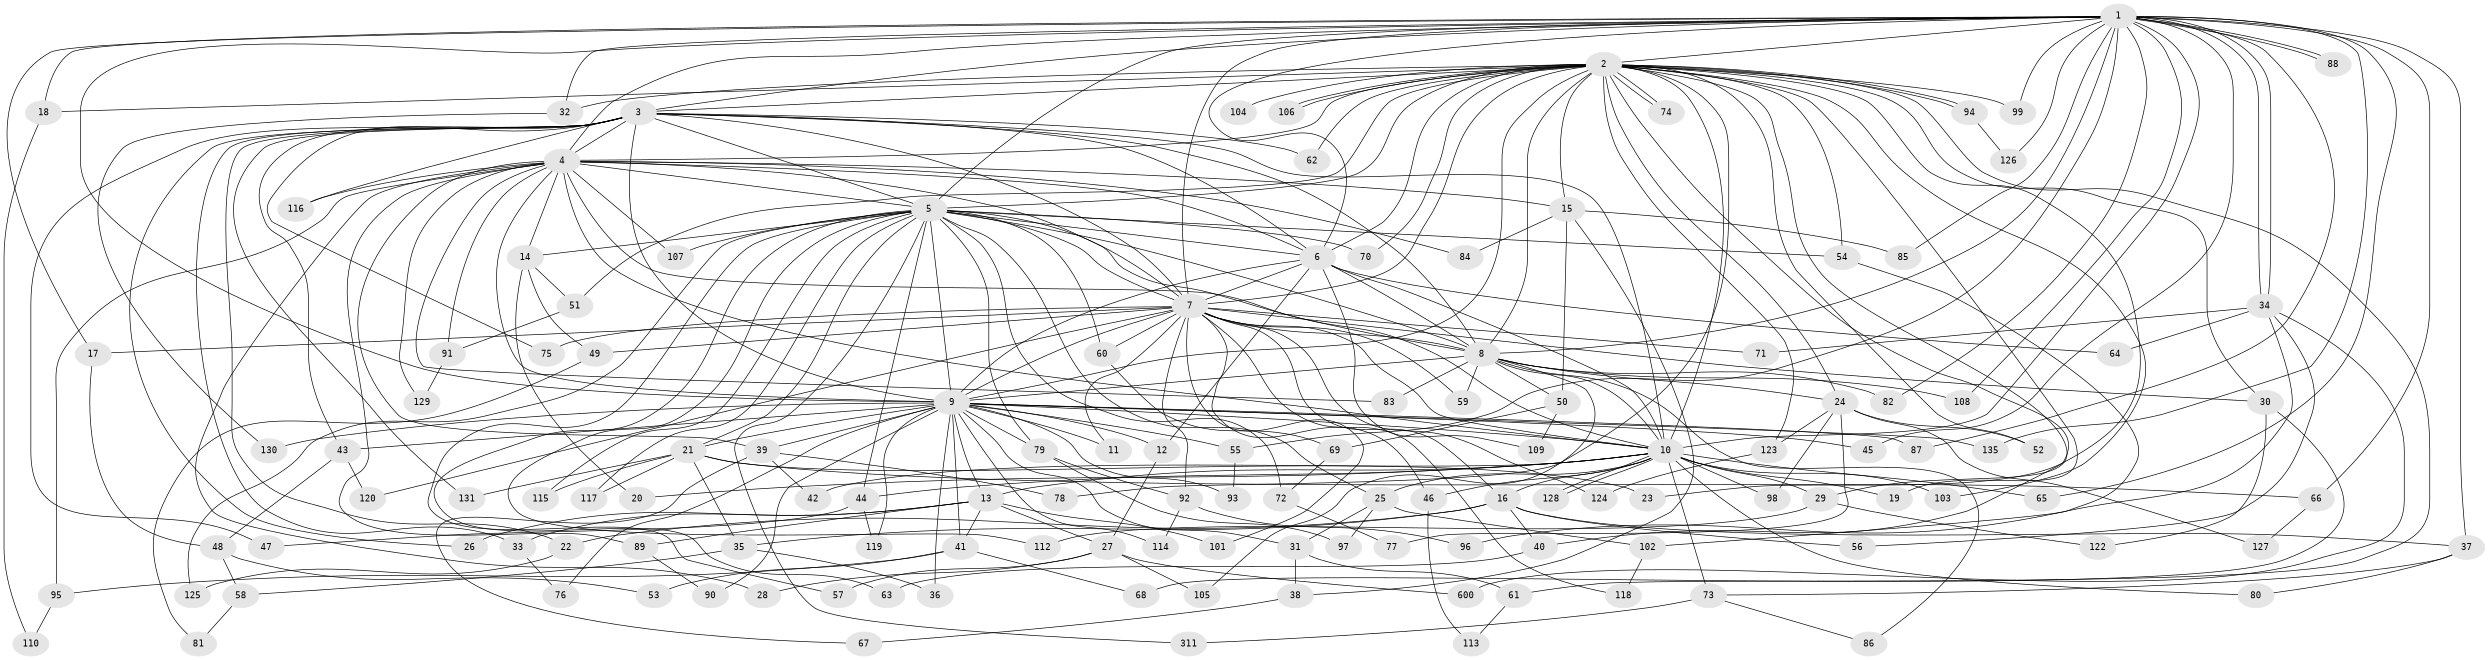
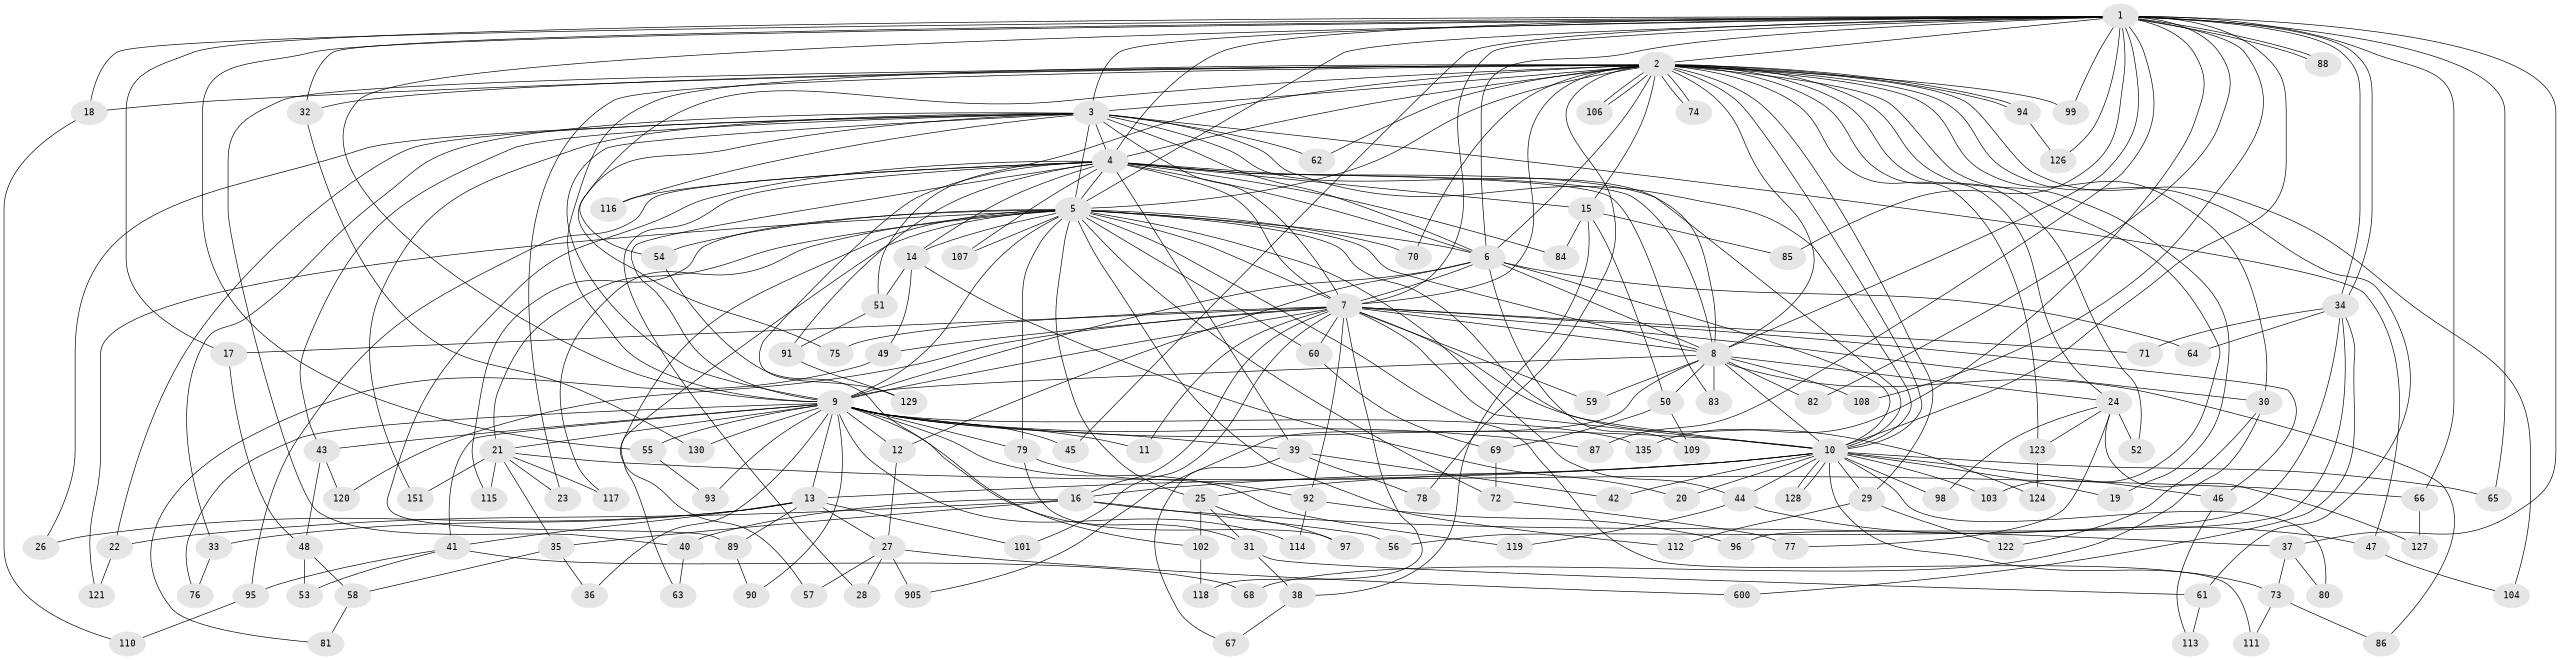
node "131": label "131" -> "151"
edge "47" -- "104": added
node "125": label "125" -> "121"
node "105": label "105" -> "905"
node "311": label "311" -> "111"
